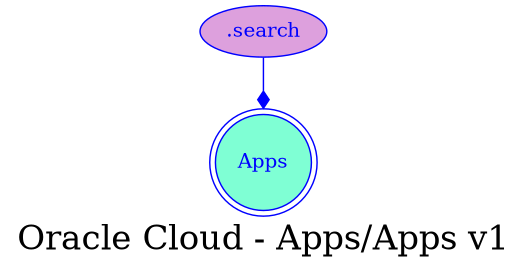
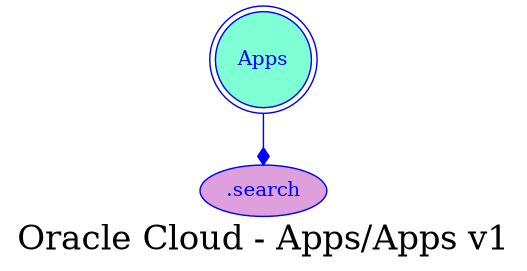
edge ".search" -> "Apps": reversed
